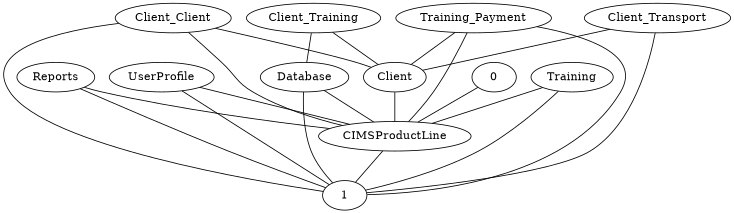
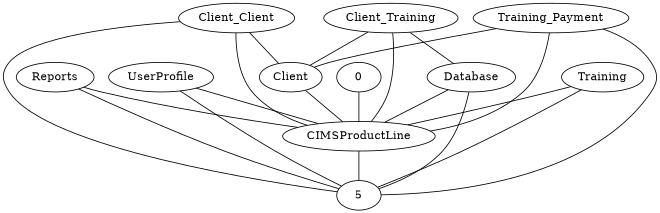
node "Client_Transport": removed
edge "Client_Training" -- "CIMSProductLine": added
node "1": label "1" -> "5"
